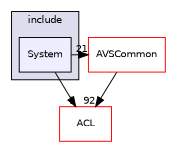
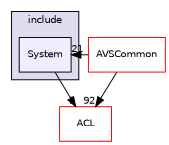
edge "System" -> "AVSCommon": reversed
